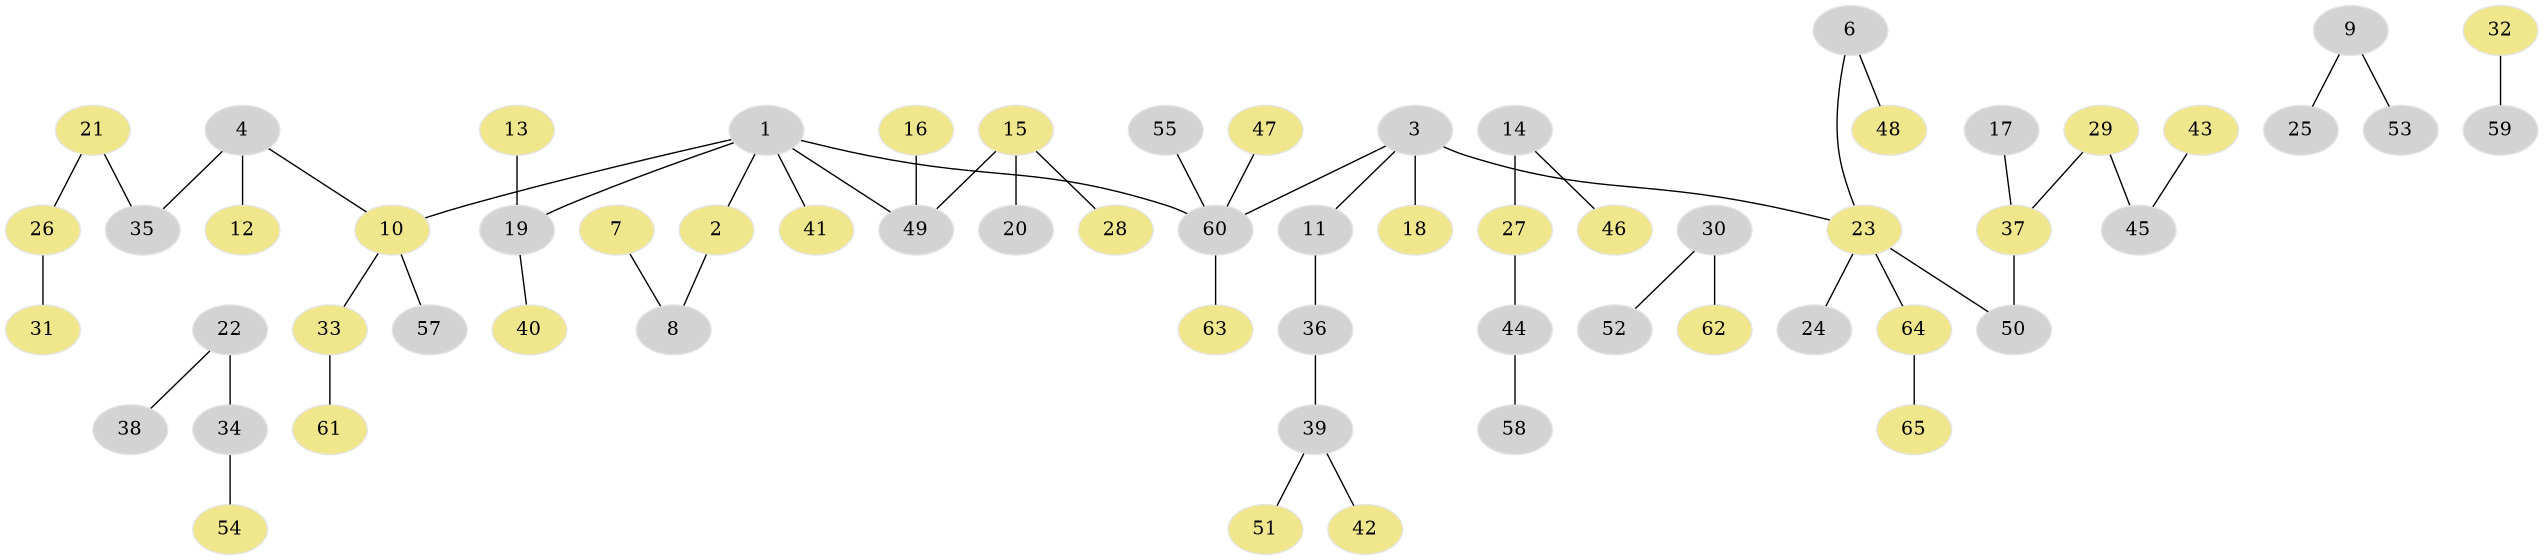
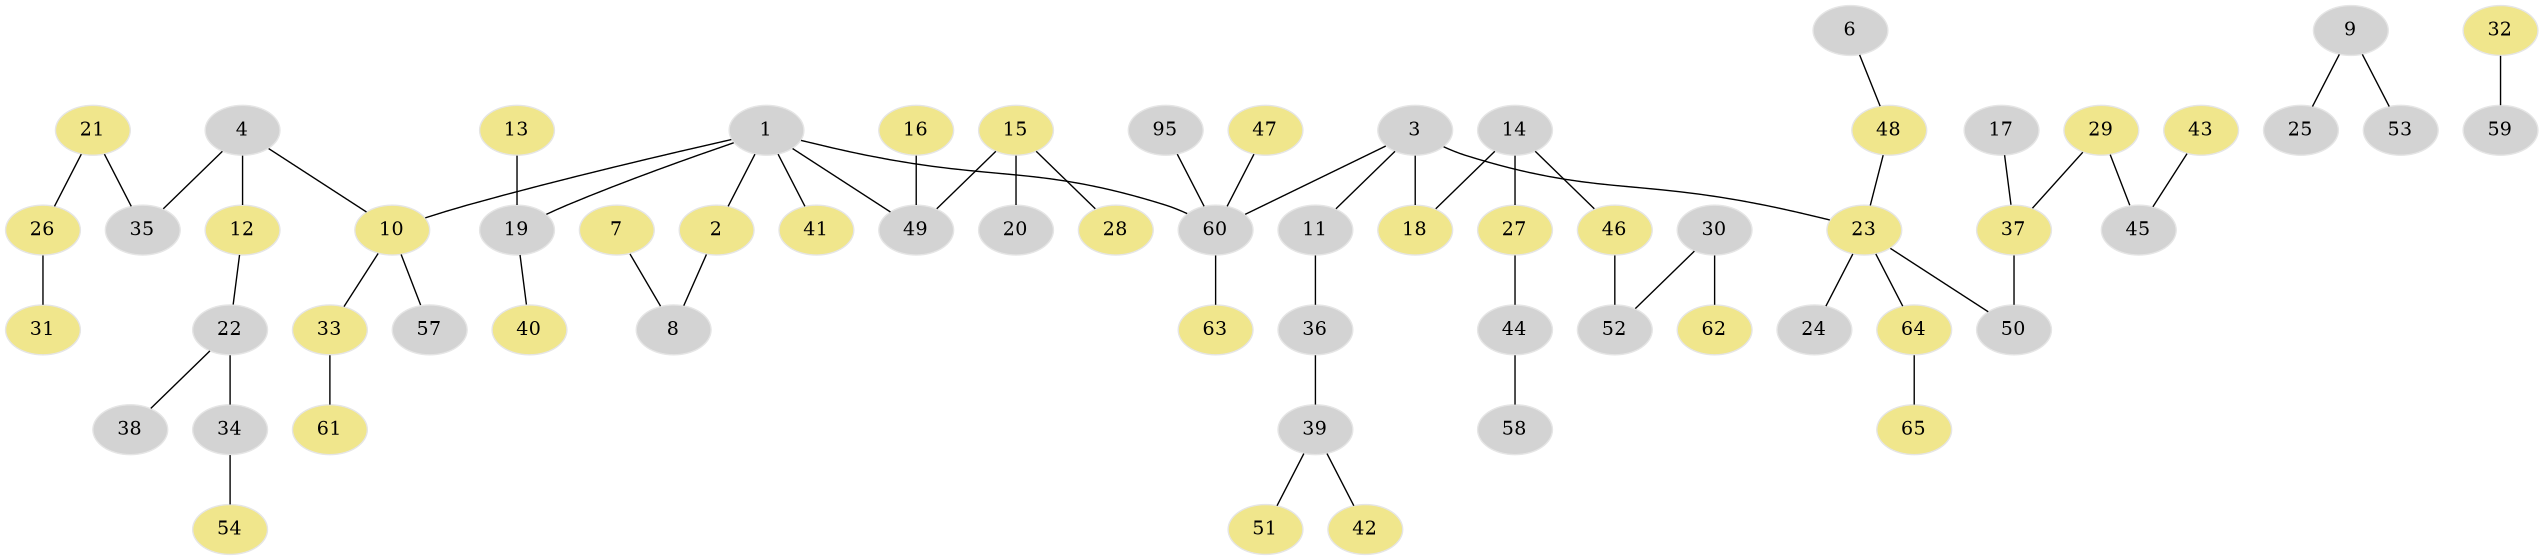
node "55": label "55" -> "95"
edge "6" -- "23": now "48" -- "23"
edge "14" -- "18": added
edge "12" -- "22": added
edge "46" -- "52": added
